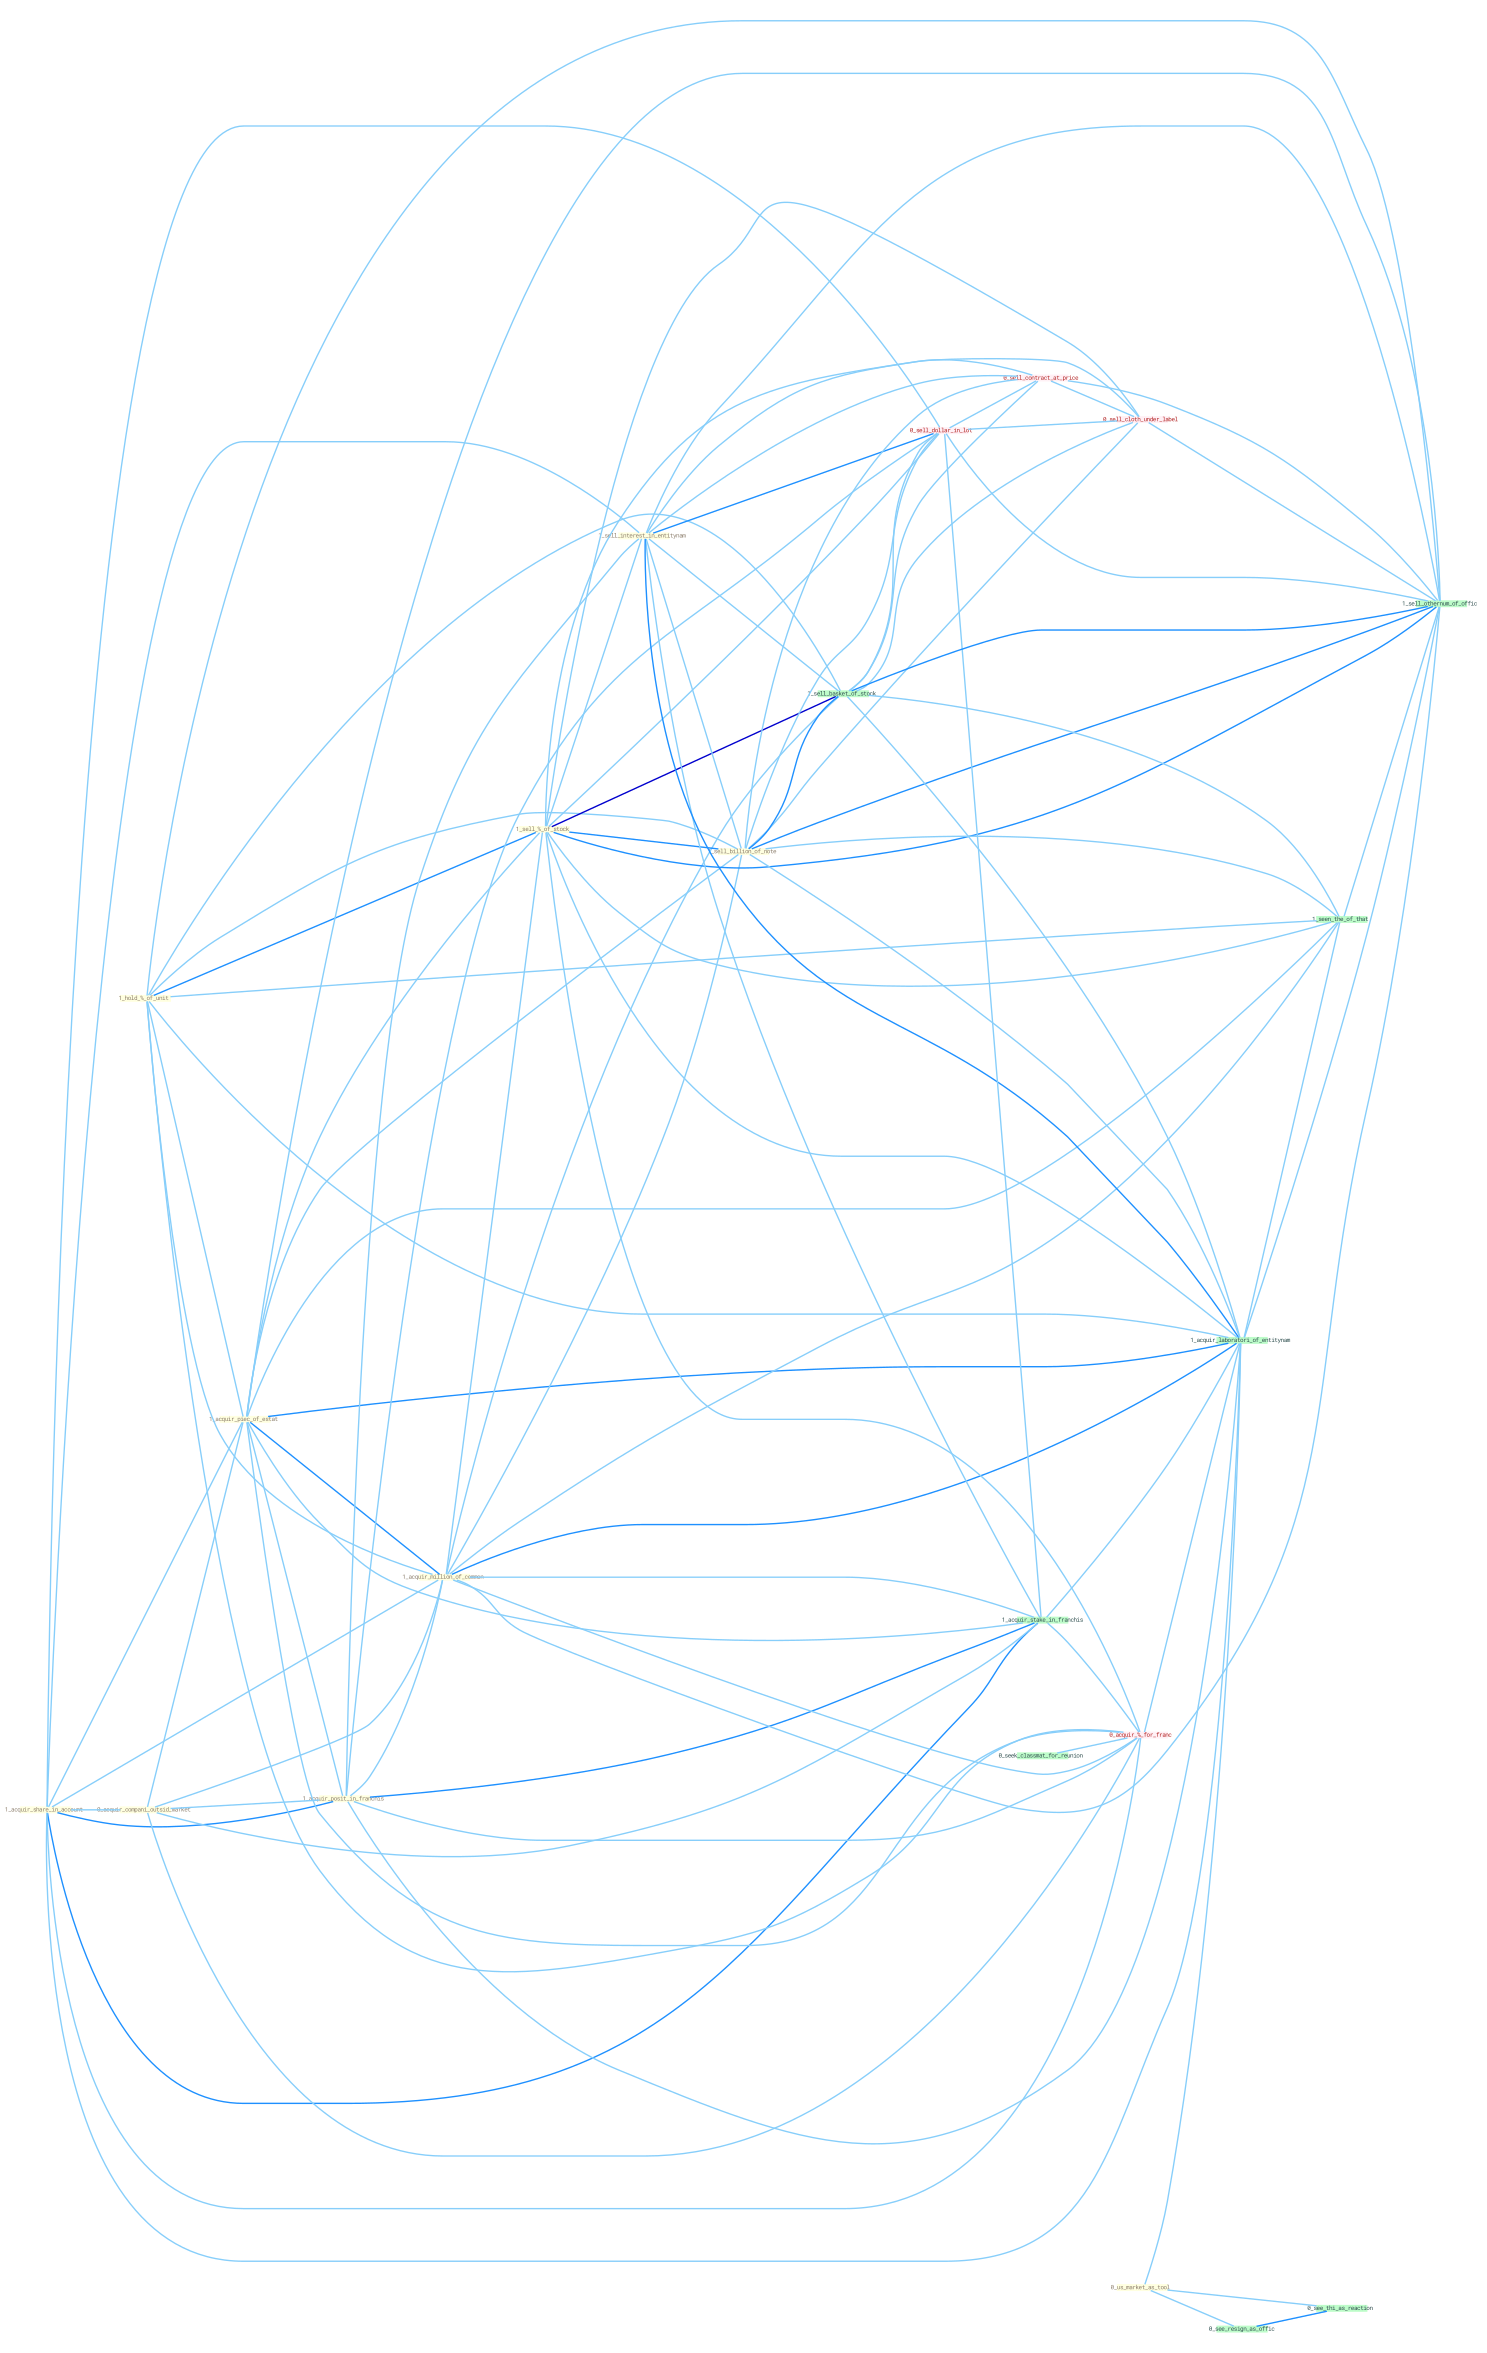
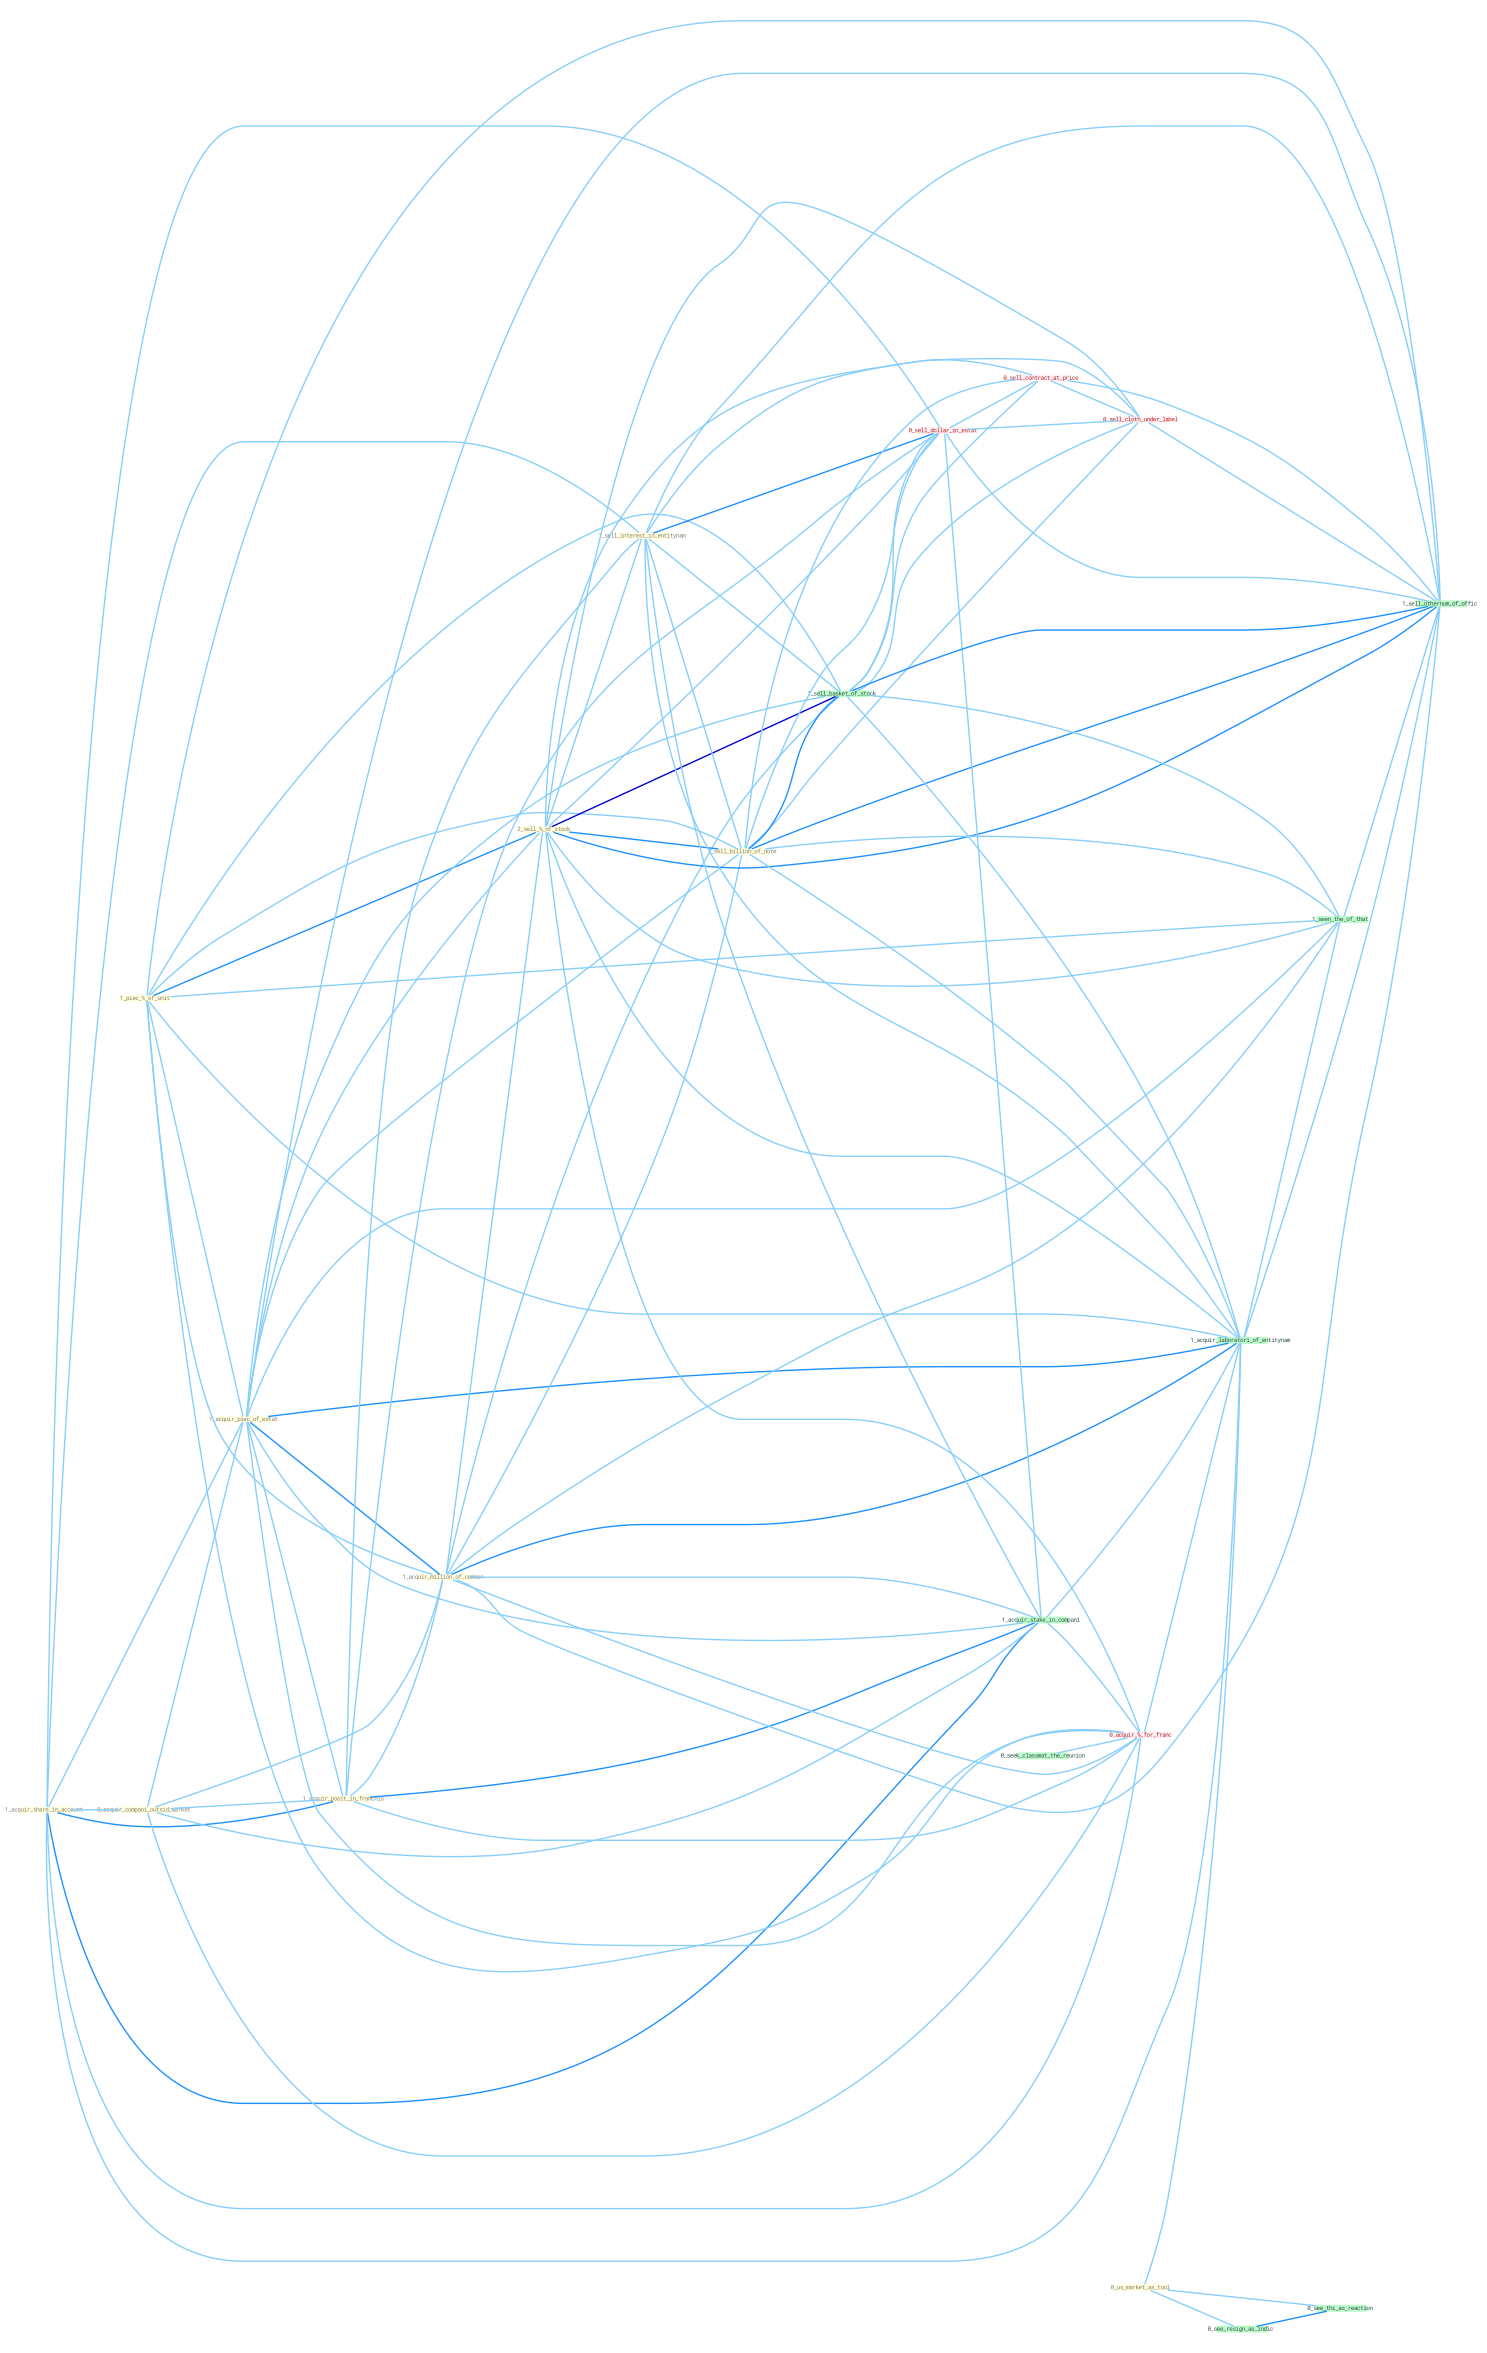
edge "0_sell_contract_at_price" -- "1_sell_interest_in_entitynam": removed
node "0_sell_dollar_in_lot": label "0_sell_dollar_in_lot" -> "0_sell_dollar_in_estat"
node "1_sell_%_of_stock": label "1_sell_%_of_stock" -> "2_sell_%_of_stock"
edge "1_sell_basket_of_stock" -- "1_acquir_piec_of_estat": added
edge "1_sell_interest_in_entitynam" -- "1_acquir_laboratori_of_entitynam": color #1e90ff -> #87cefa
node "1_hold_%_of_unit": label "1_hold_%_of_unit" -> "1_piec_%_of_unit"
node "1_acquir_stake_in_franchis": label "1_acquir_stake_in_franchis" -> "1_acquir_stake_in_compani"
edge "1_acquir_million_of_common" -- "1_acquir_share_in_account": removed
node "0_seek_classmat_for_reunion": label "0_seek_classmat_for_reunion" -> "0_seek_classmat_the_reunion"
edge "1_acquir_laboratori_of_entitynam" -- "1_acquir_posit_in_franchis": removed
node "0_see_resign_as_offic": label "0_see_resign_as_offic" -> "0_see_resign_as_indic"
